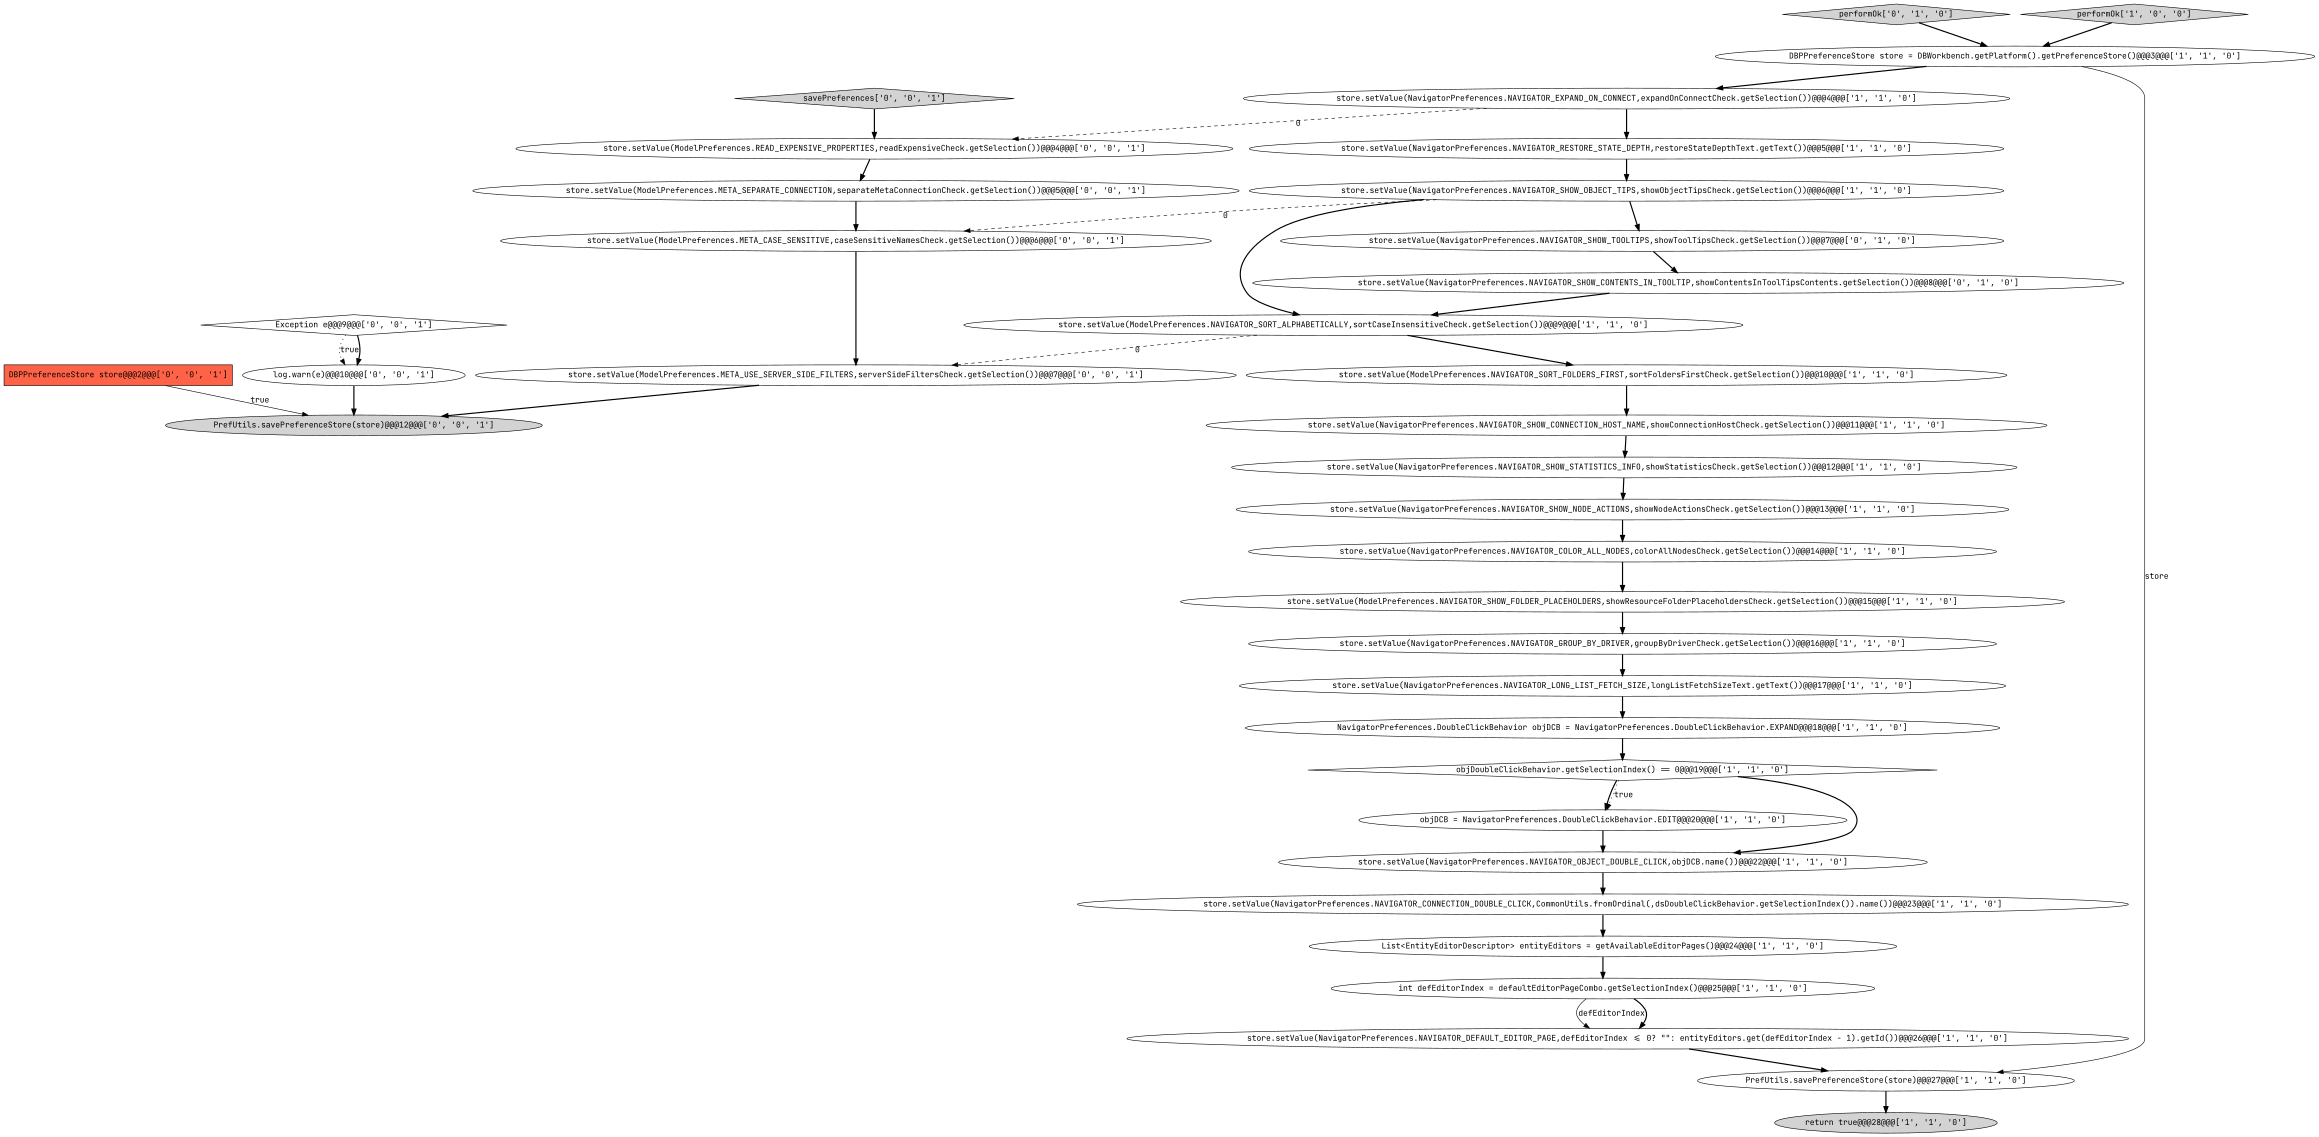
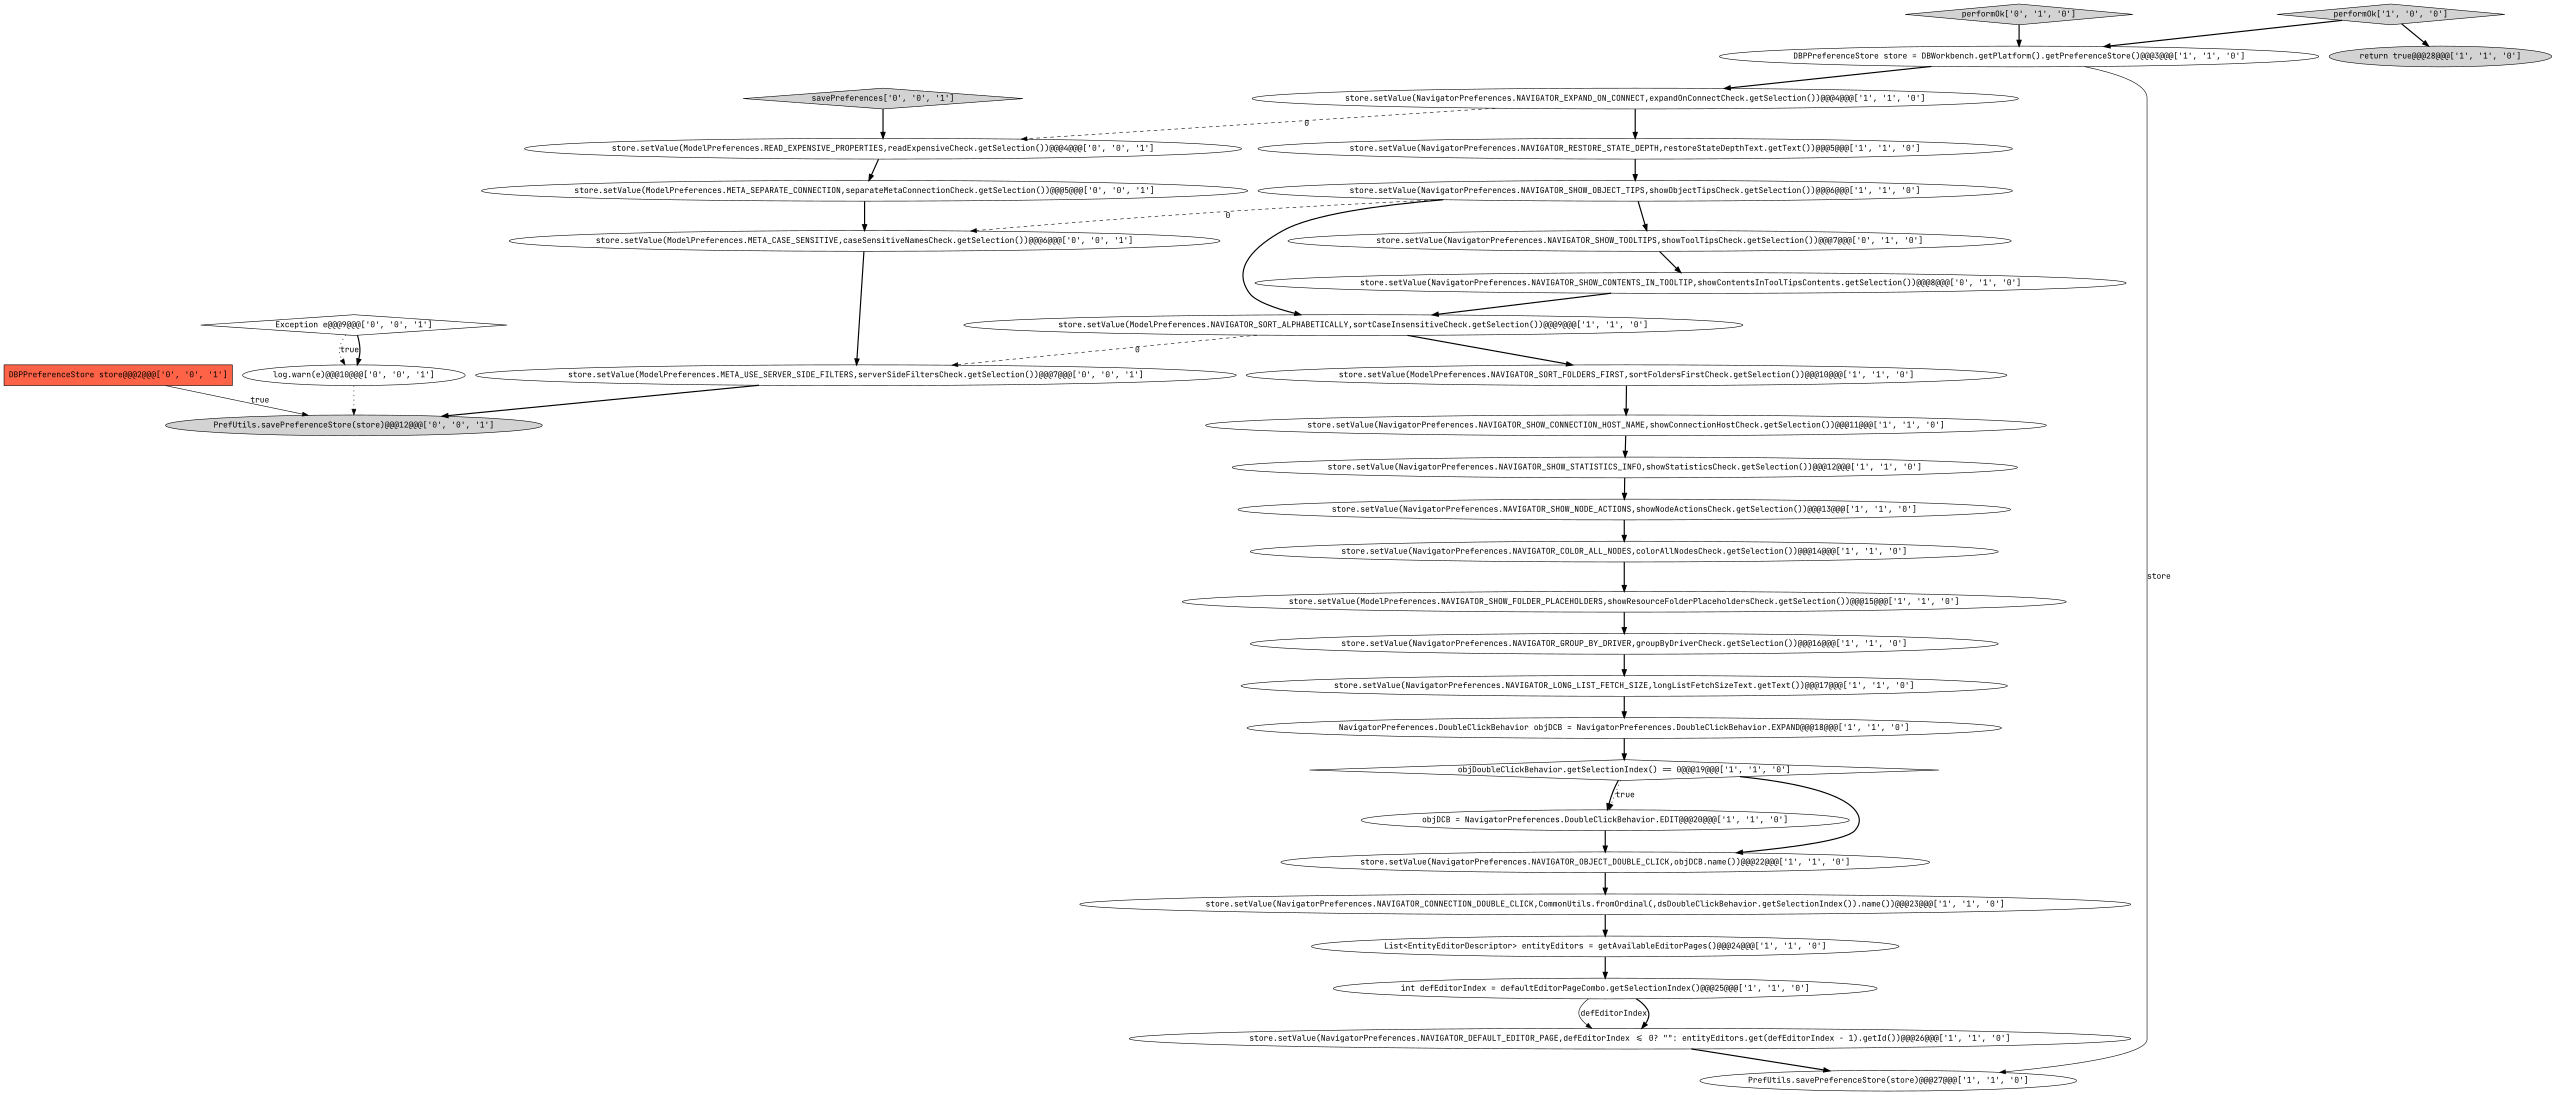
edge "log.warn(e)@@@10@@@['0', '0', '1']" -> "PrefUtils.savePreferenceStore(store)@@@12@@@['0', '0', '1']": style bold -> dotted
edge "PrefUtils.savePreferenceStore(store)@@@27@@@['1', '1', '0']" -> "return true@@@28@@@['1', '1', '0']": now "performOk['1', '0', '0']" -> "return true@@@28@@@['1', '1', '0']"
